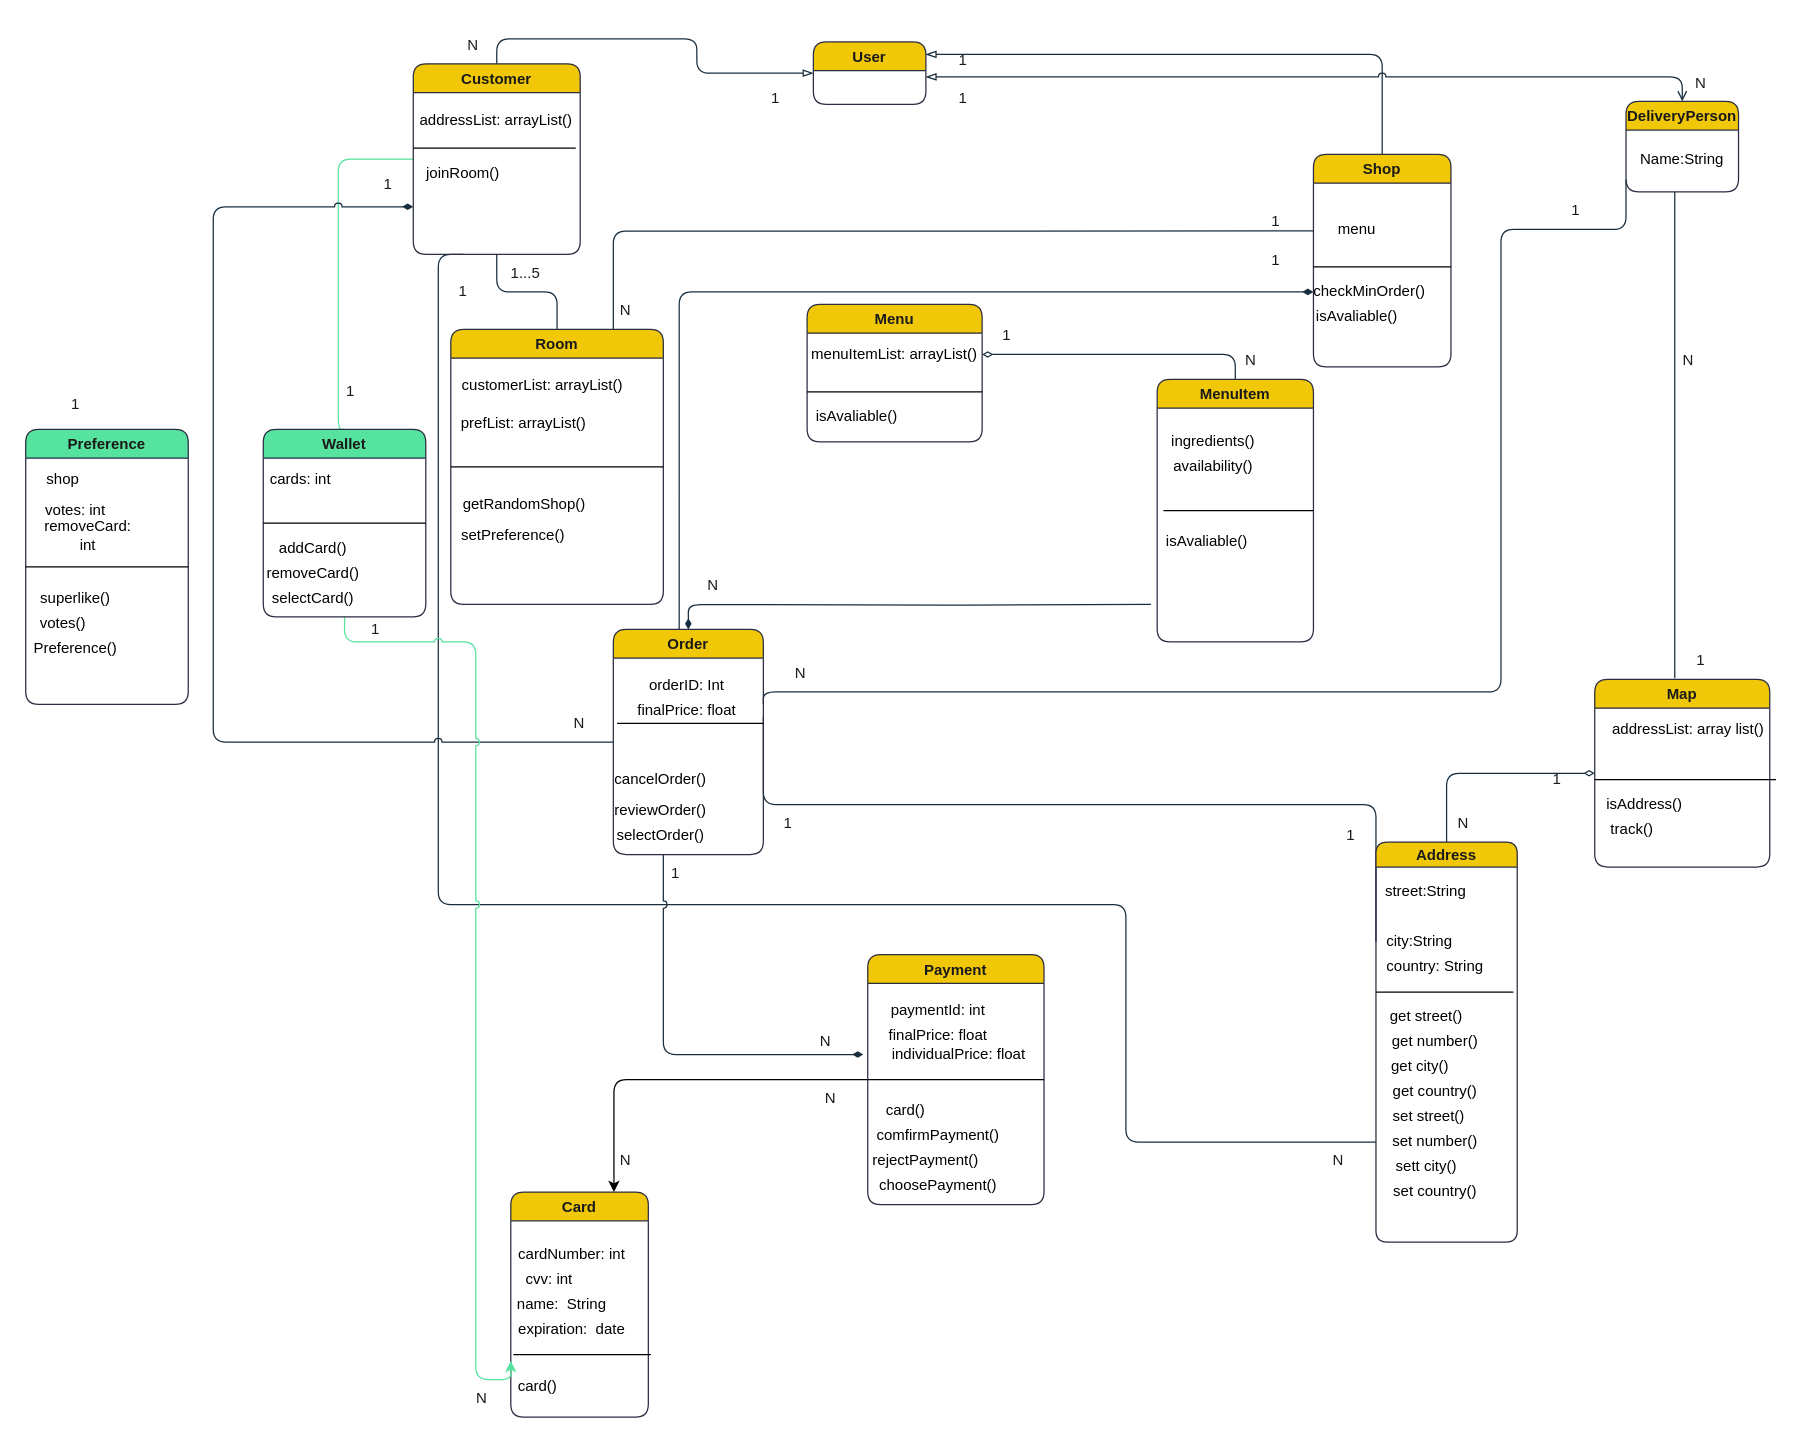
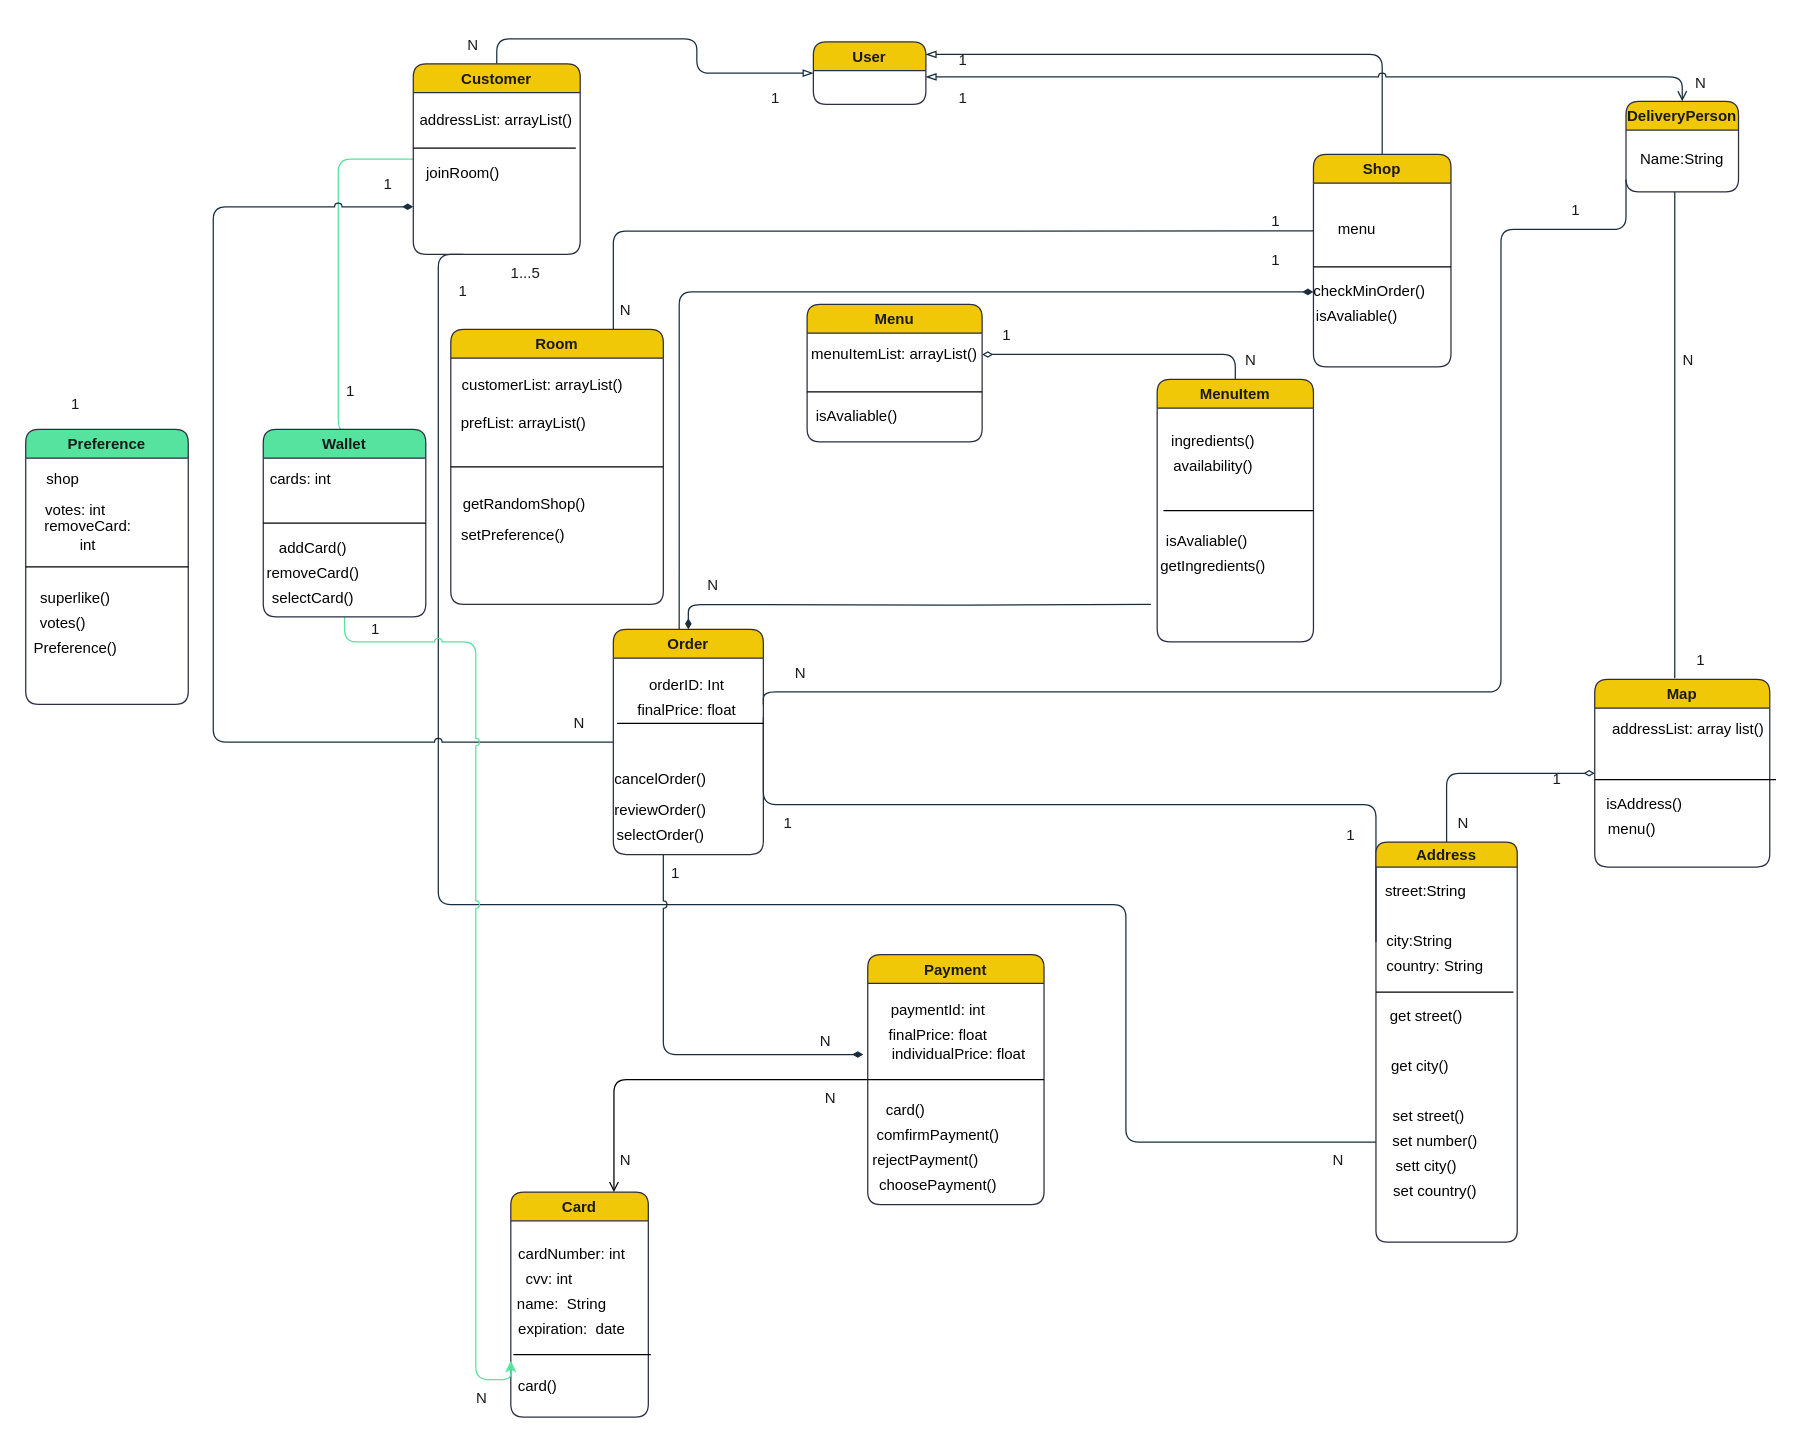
edge "Customer" -- "Room": removed
node "getIngredients()": added
node "track()": label "track()" -> "menu()"
node "get number()": removed
node "get country()": removed
edge "Payment" -> "Card": arrowhead classic -> open
